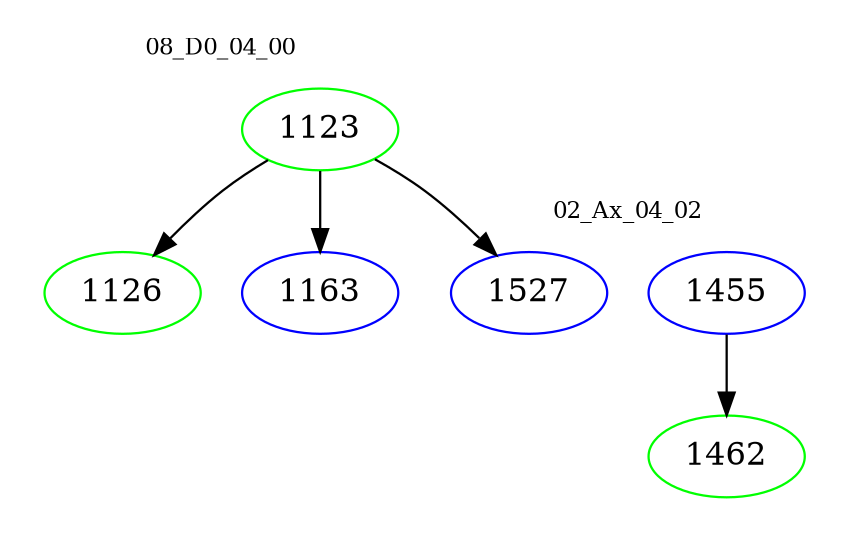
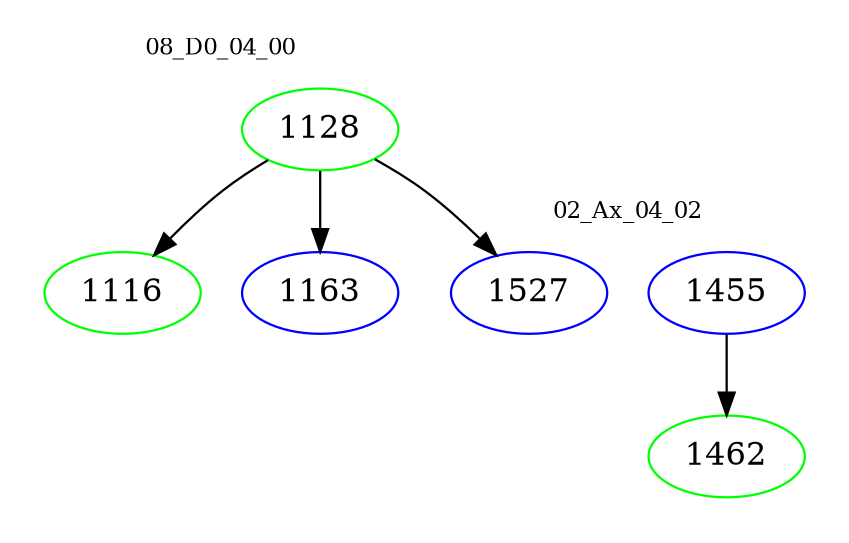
node "1123": label "1123" -> "1128"
node "1126": label "1126" -> "1116"
